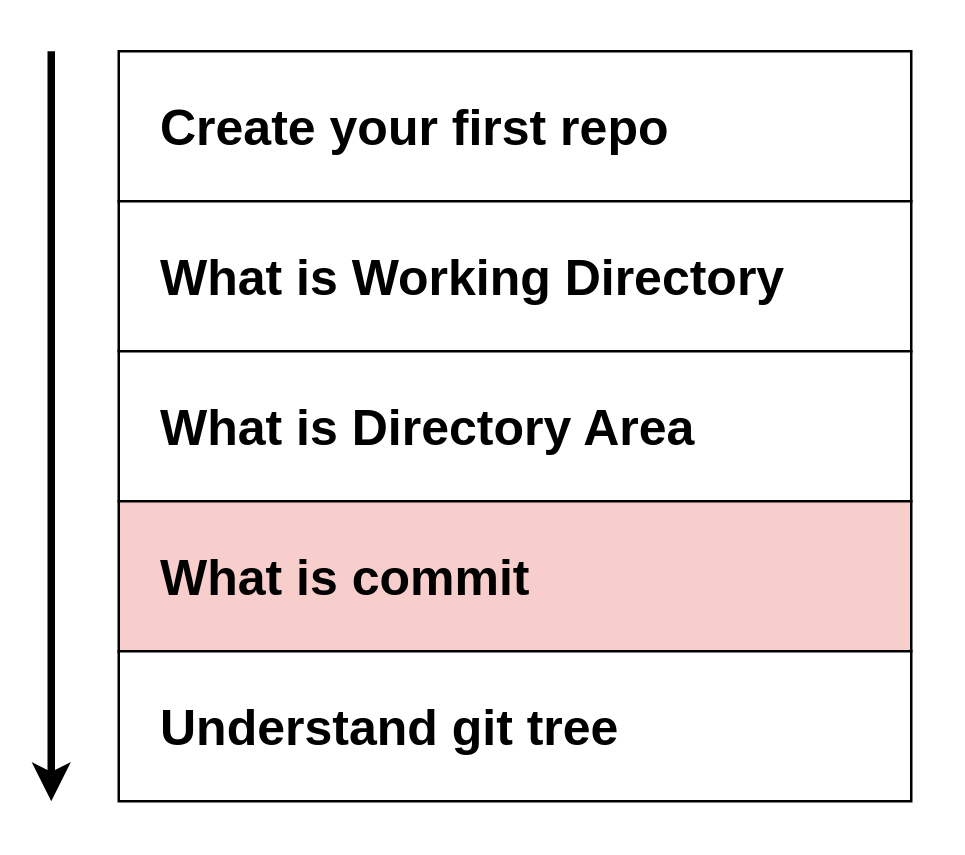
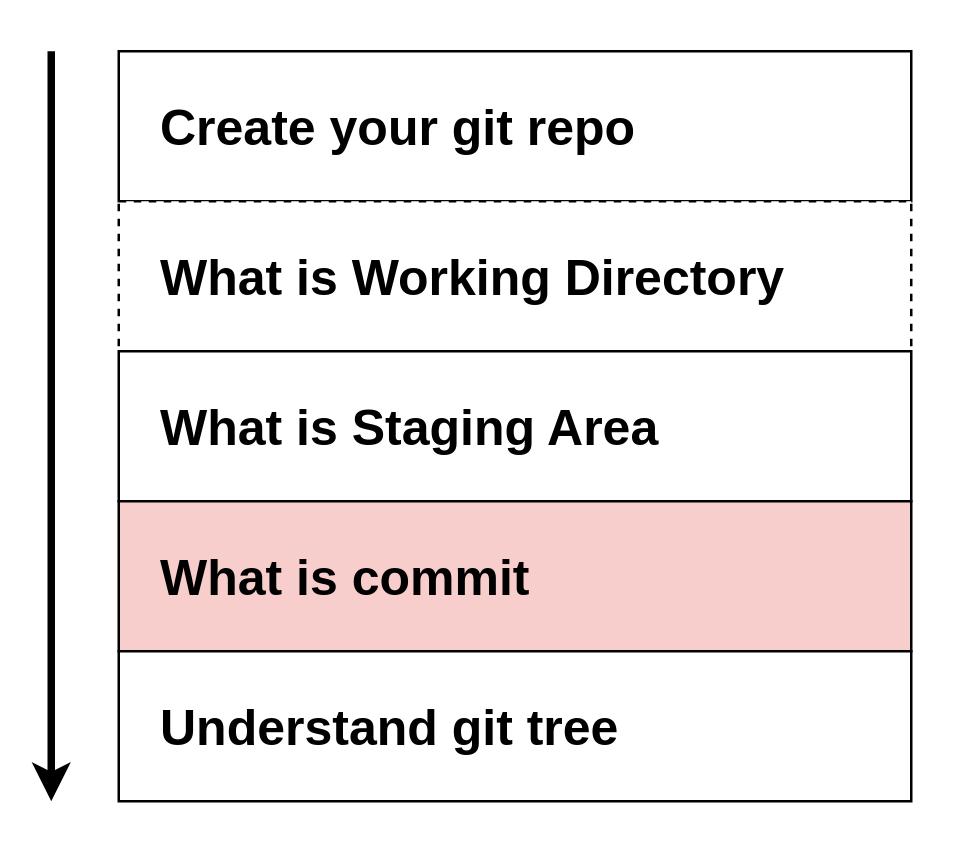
node "Create your first repo": label "Create your first repo" -> "Create your git repo"
node "What is Working Directory": style solid -> dashed
node "What is Directory Area": label "What is Directory Area" -> "What is Staging Area"
